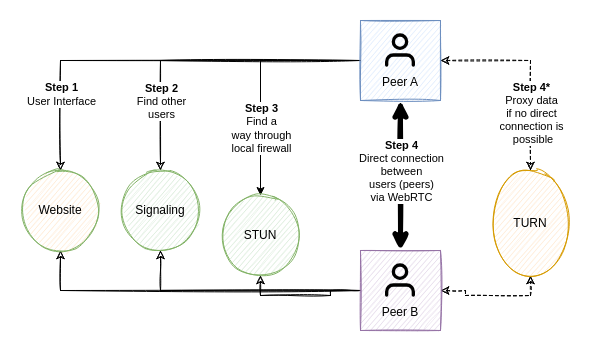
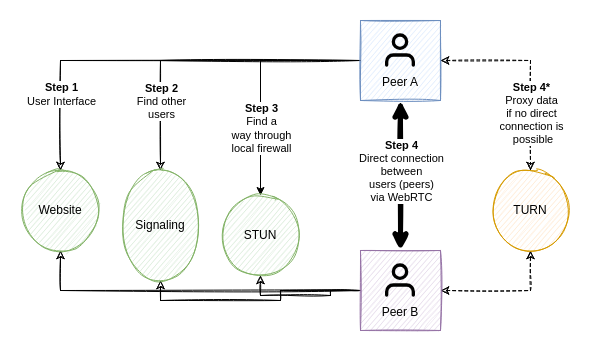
node "Website": fillcolor #ffe6cc -> #d5e8d4
node "Signaling": size 80x80 -> 80x110
node "TURN": size 80x105 -> 80x80
